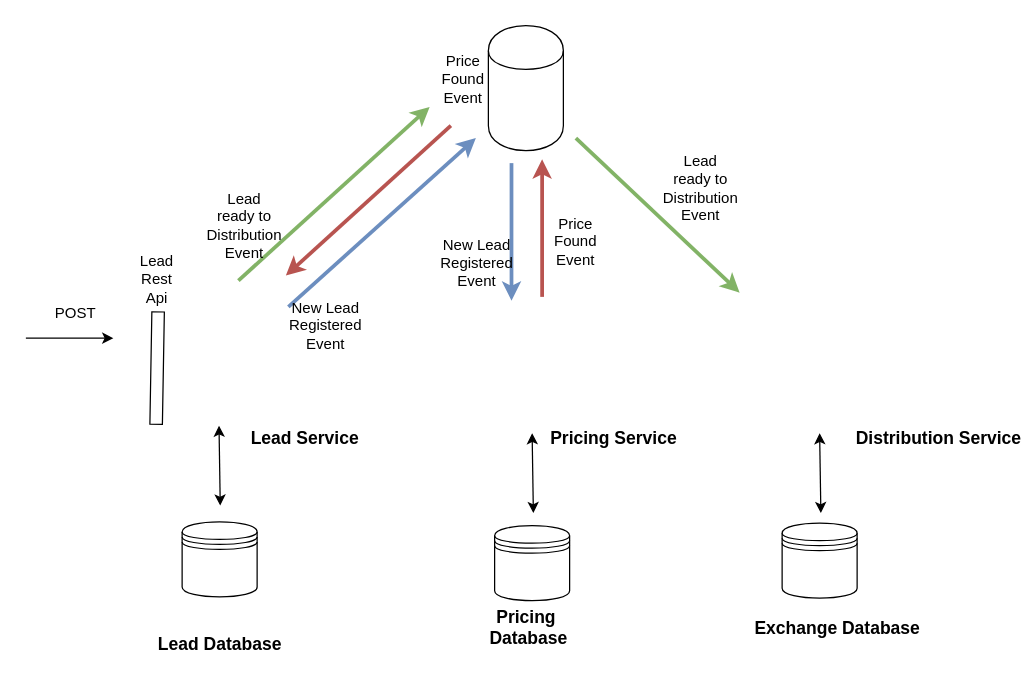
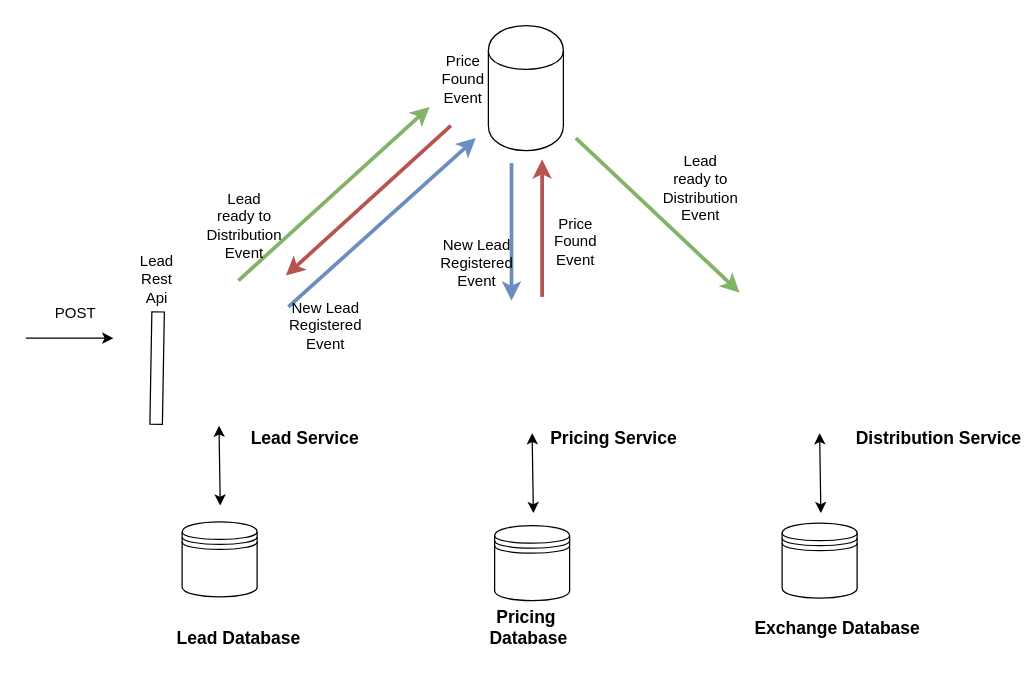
node "Lead Database": moved (219, 654) -> (238, 648)
